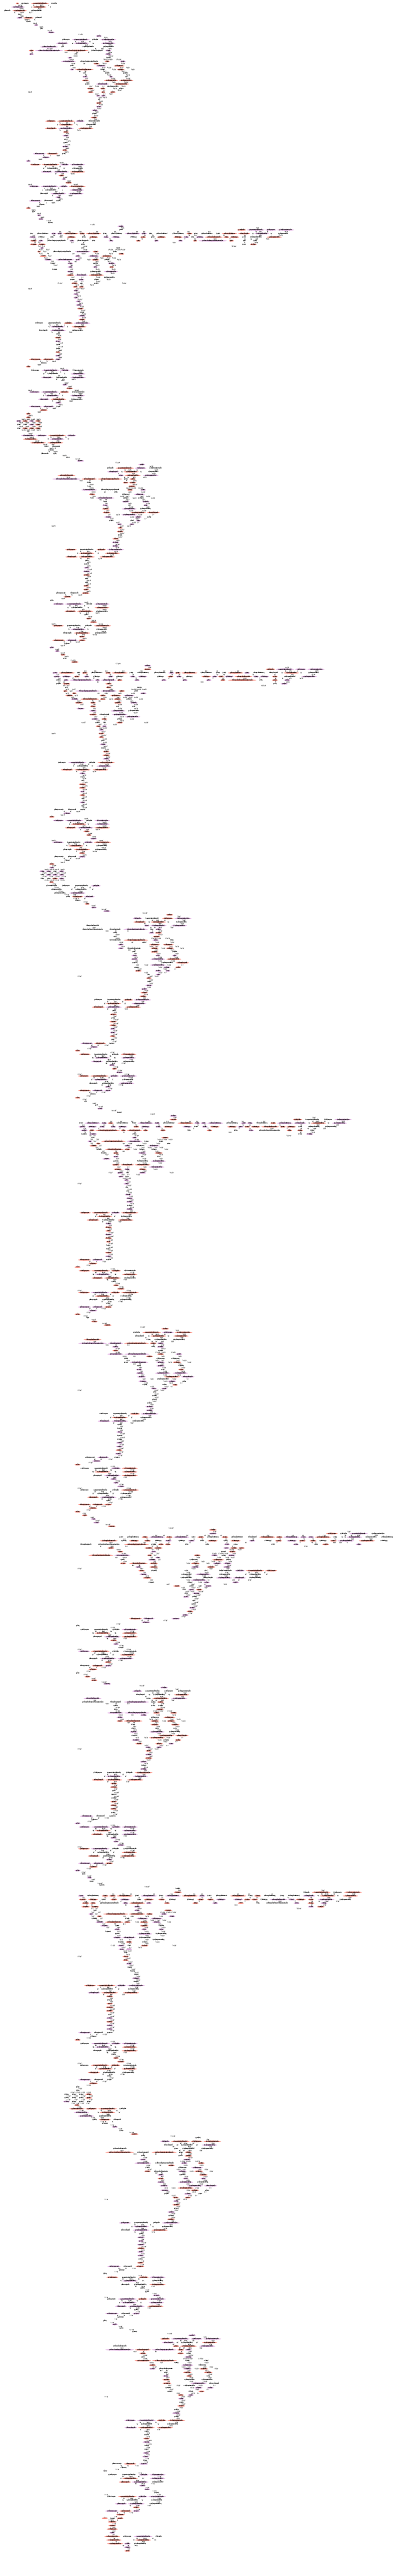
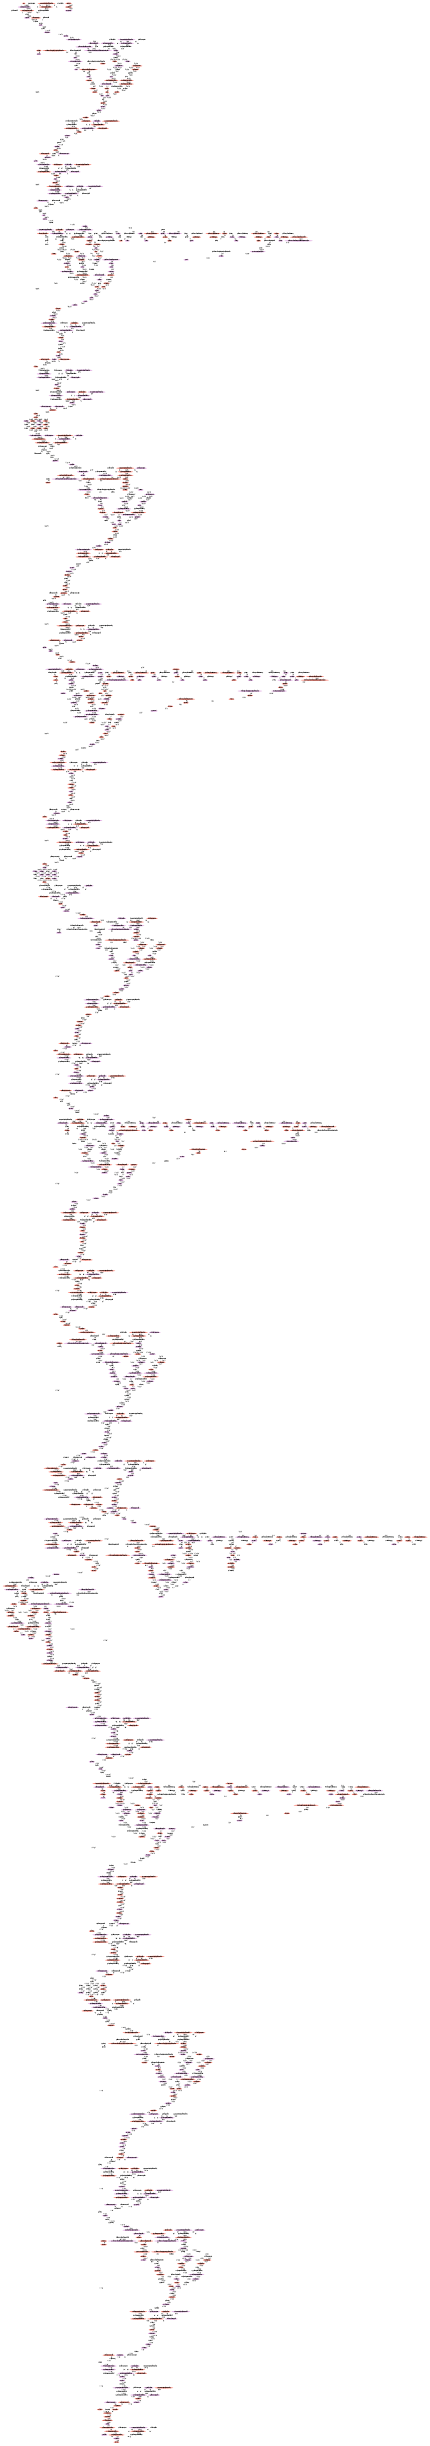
node "1239 matmul_15": removed
